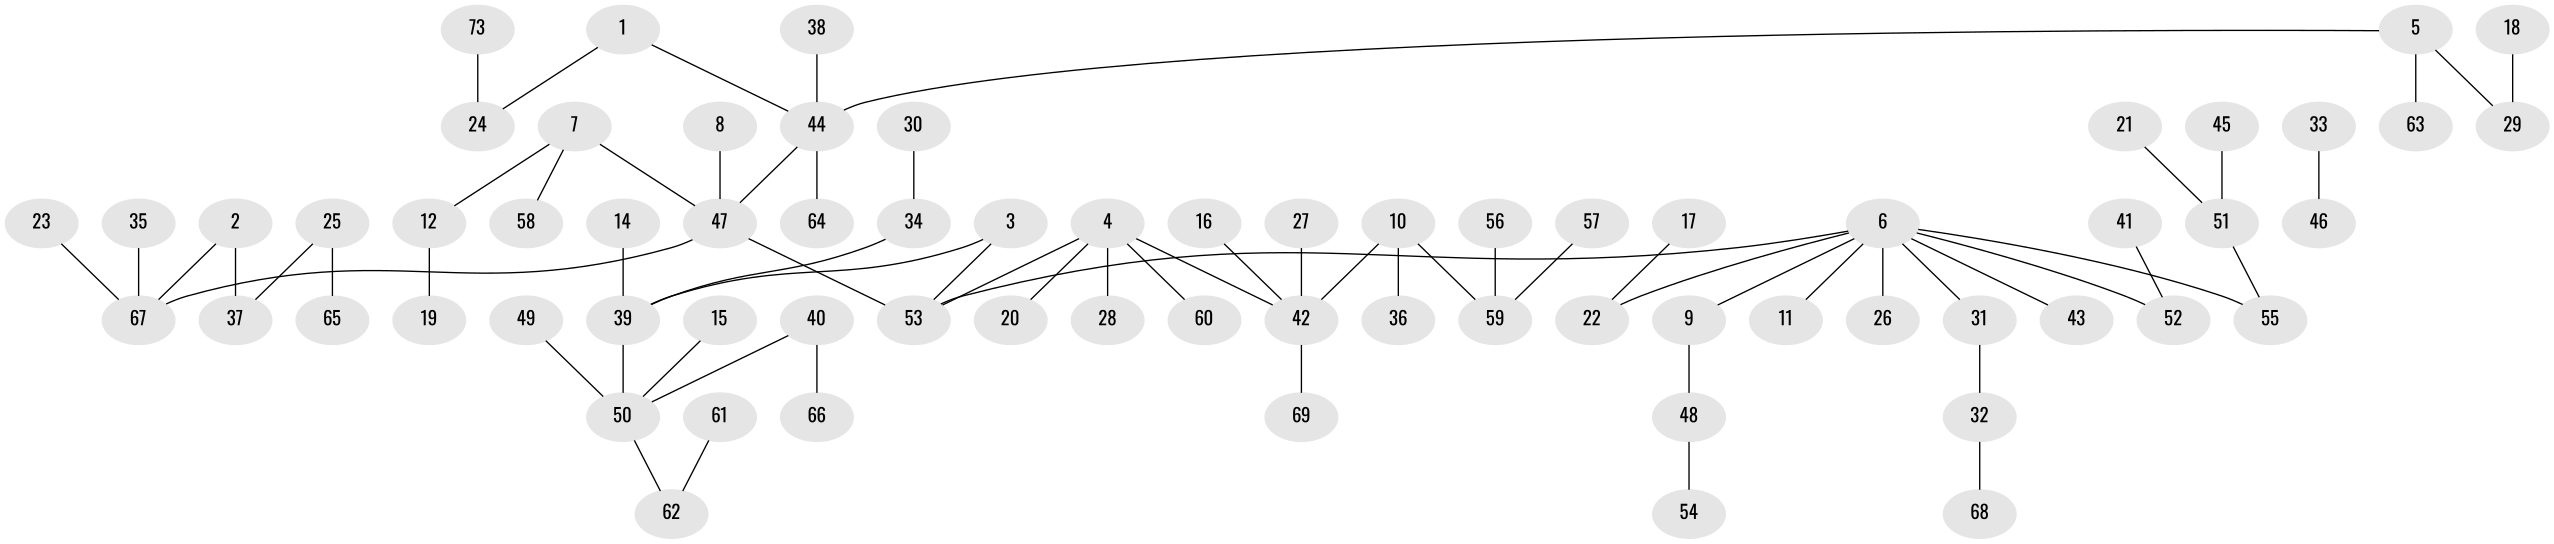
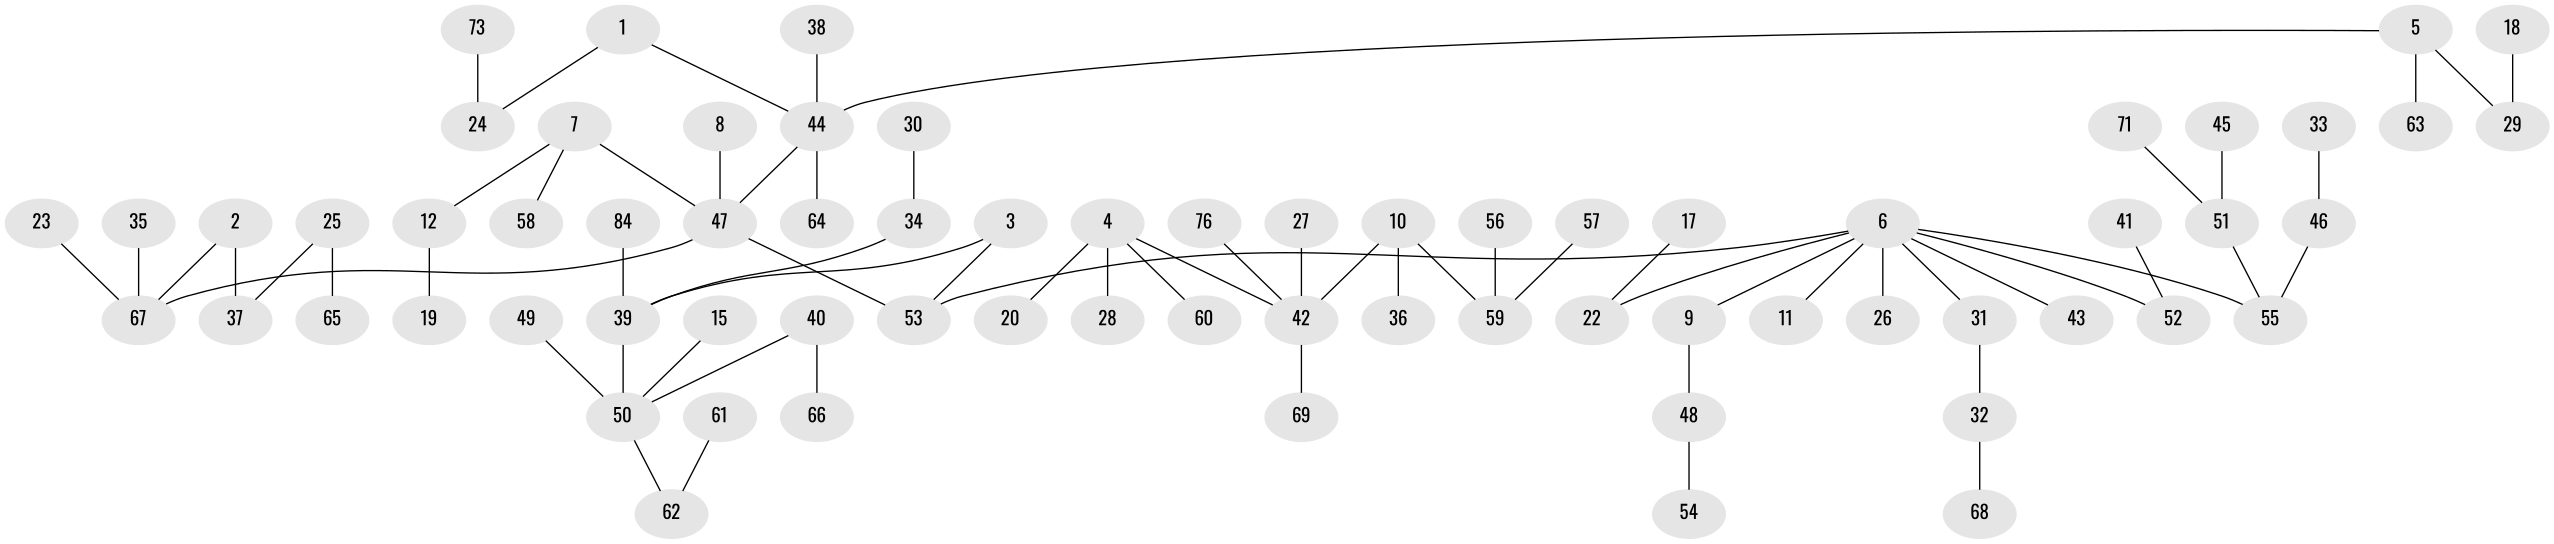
node "21": label "21" -> "71"
node "14": label "14" -> "84"
node "16": label "16" -> "76"
edge "4" -- "53": removed
edge "46" -- "55": added
